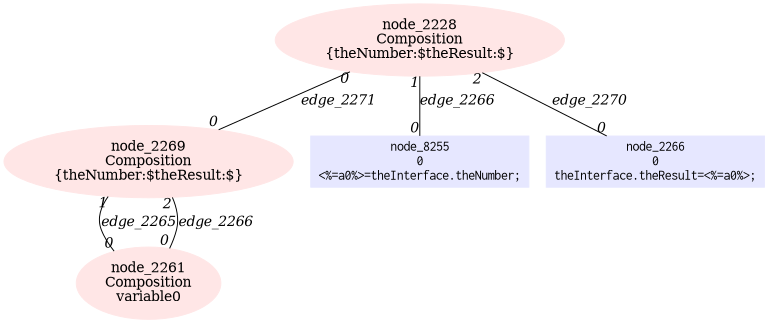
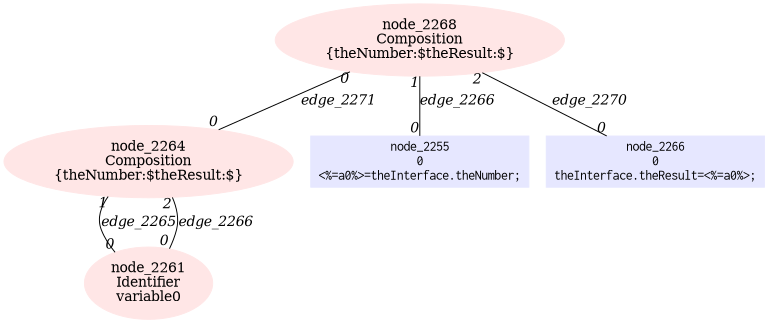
node "node_2228 Composition {theNumber:$theResult:$}": label "node_2228 Composition {theNumber:$theResult:$}" -> "node_2268 Composition {theNumber:$theResult:$}"
node "node_2269 Composition {theNumber:$theResult:$}": label "node_2269 Composition {theNumber:$theResult:$}" -> "node_2264 Composition {theNumber:$theResult:$}"
node "node_8255 0 <%=a0%>=theInterface.theNumber;": label "node_8255 0 <%=a0%>=theInterface.theNumber;" -> "node_2255 0 <%=a0%>=theInterface.theNumber;"
node "node_2261 Composition variable0": label "node_2261 Composition variable0" -> "node_2261 Identifier variable0"
